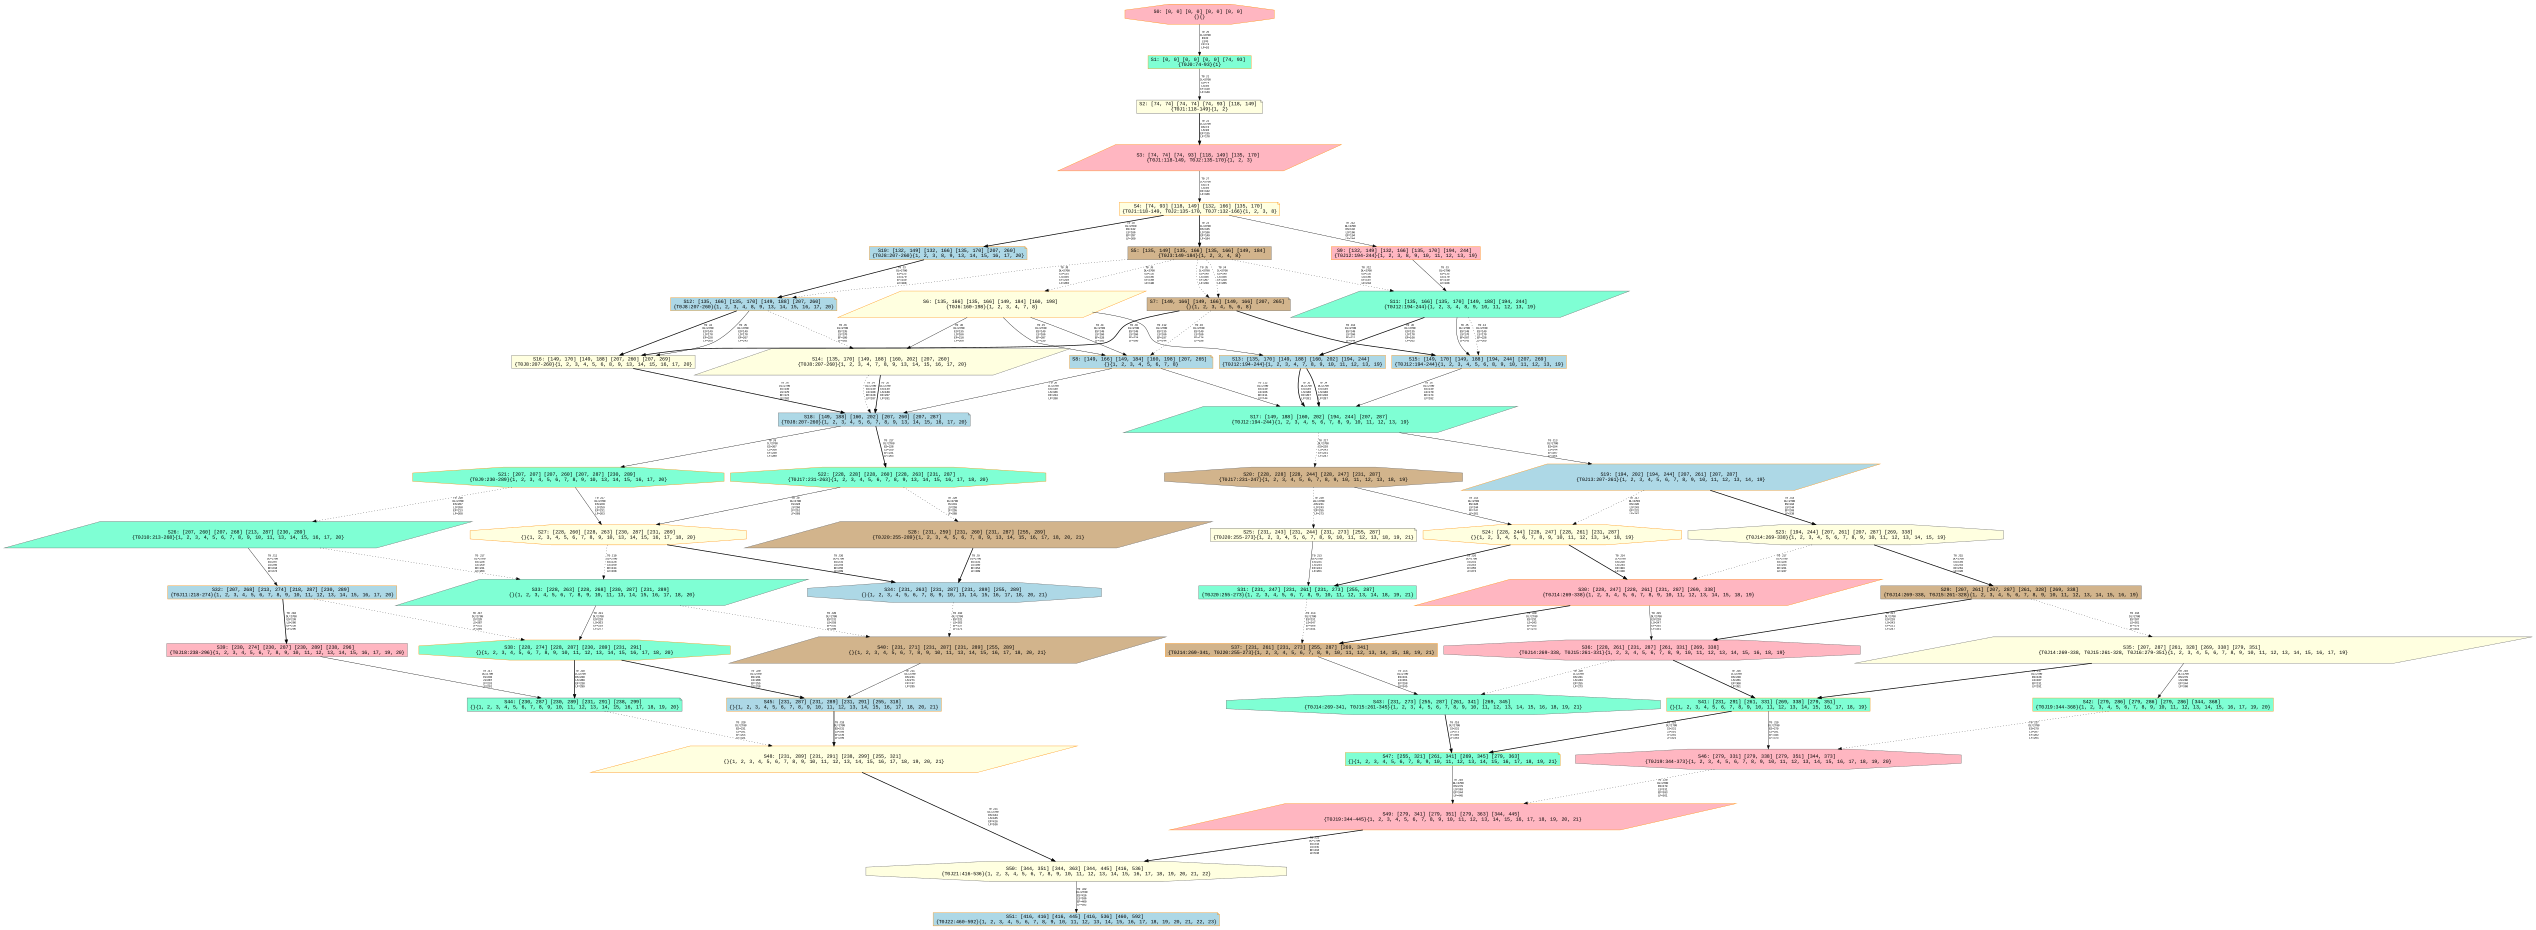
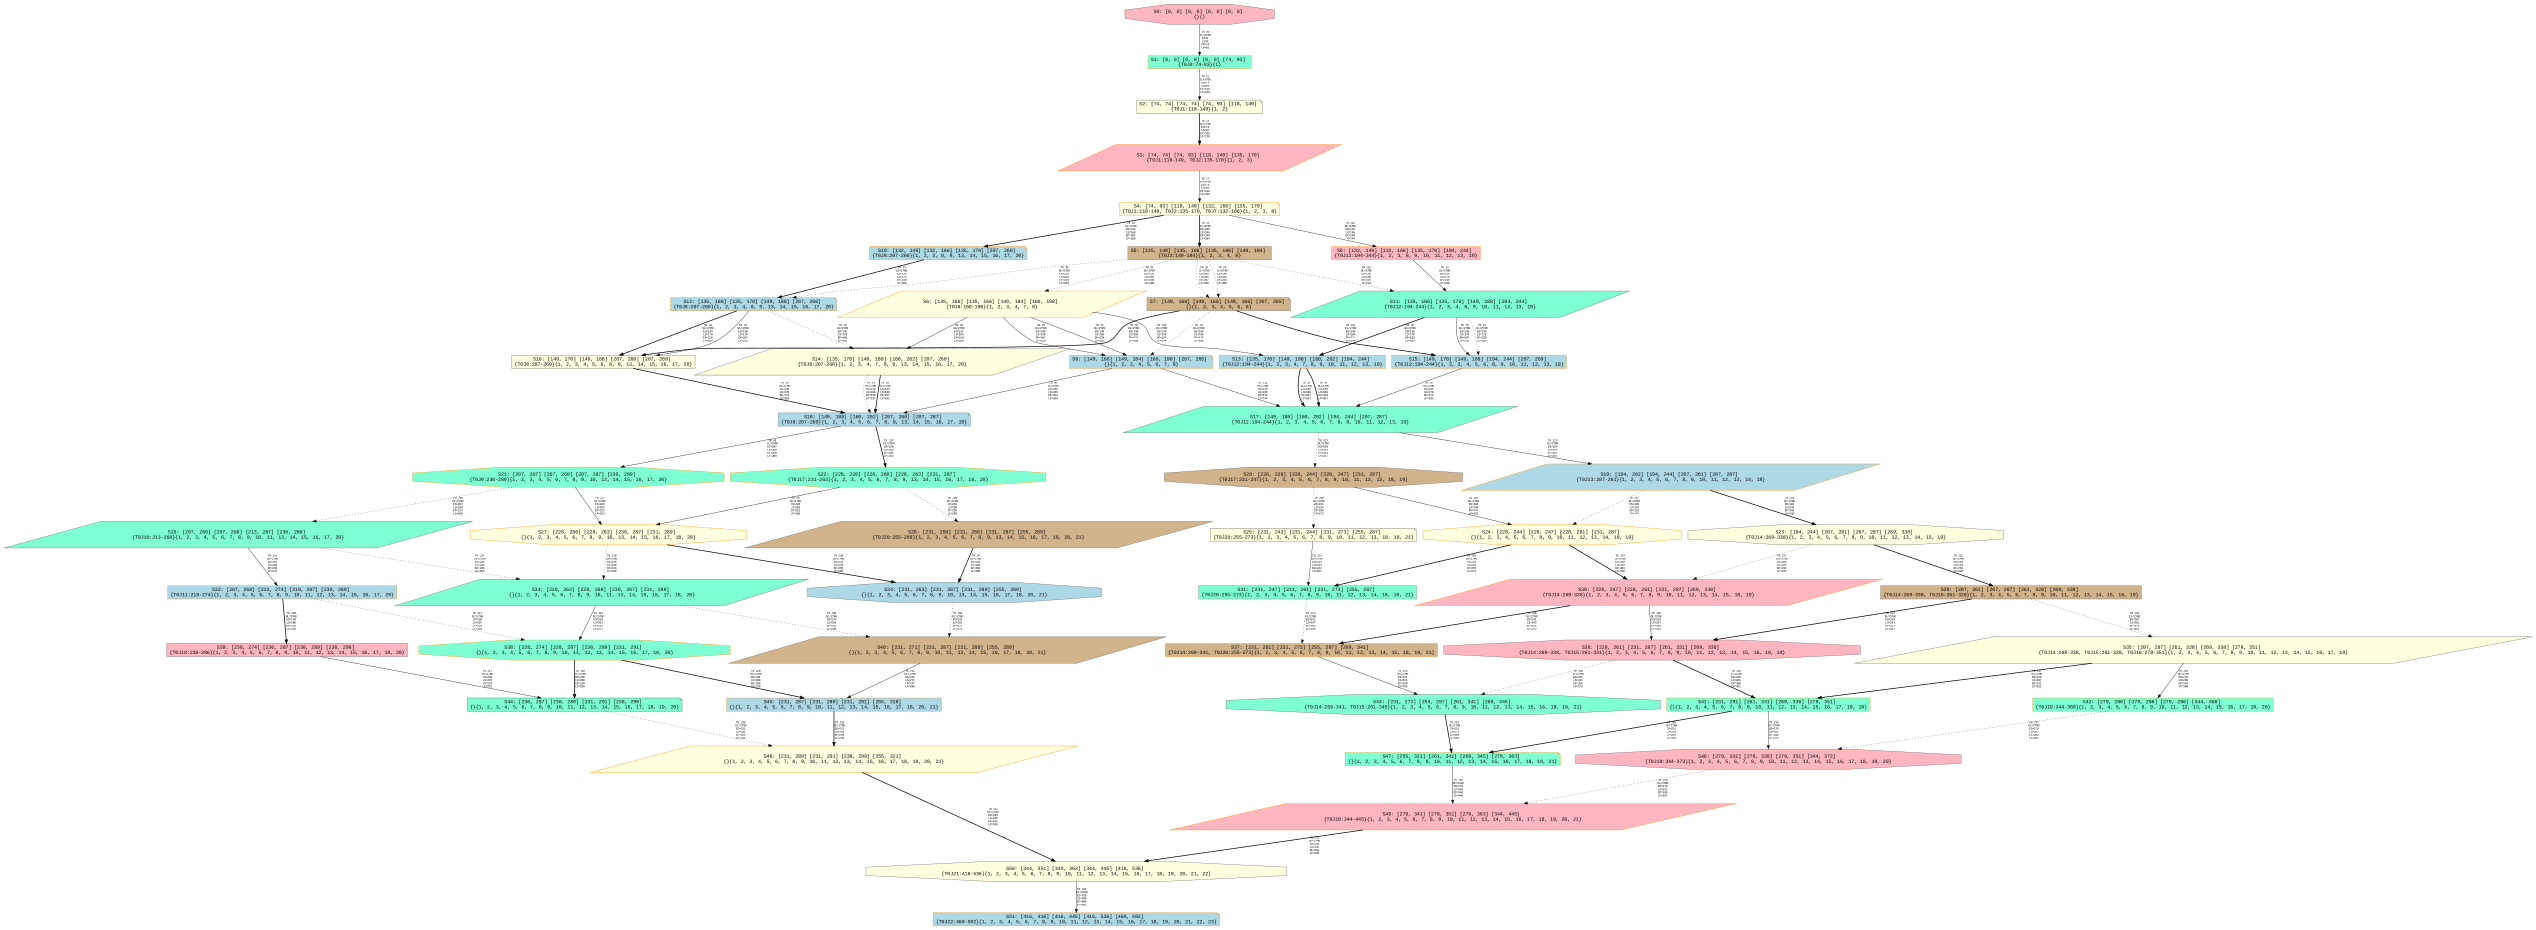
node "S0: [0, 0] [0, 0] [0, 0] [0, 0] {}{}": color darkorange -> gray40
